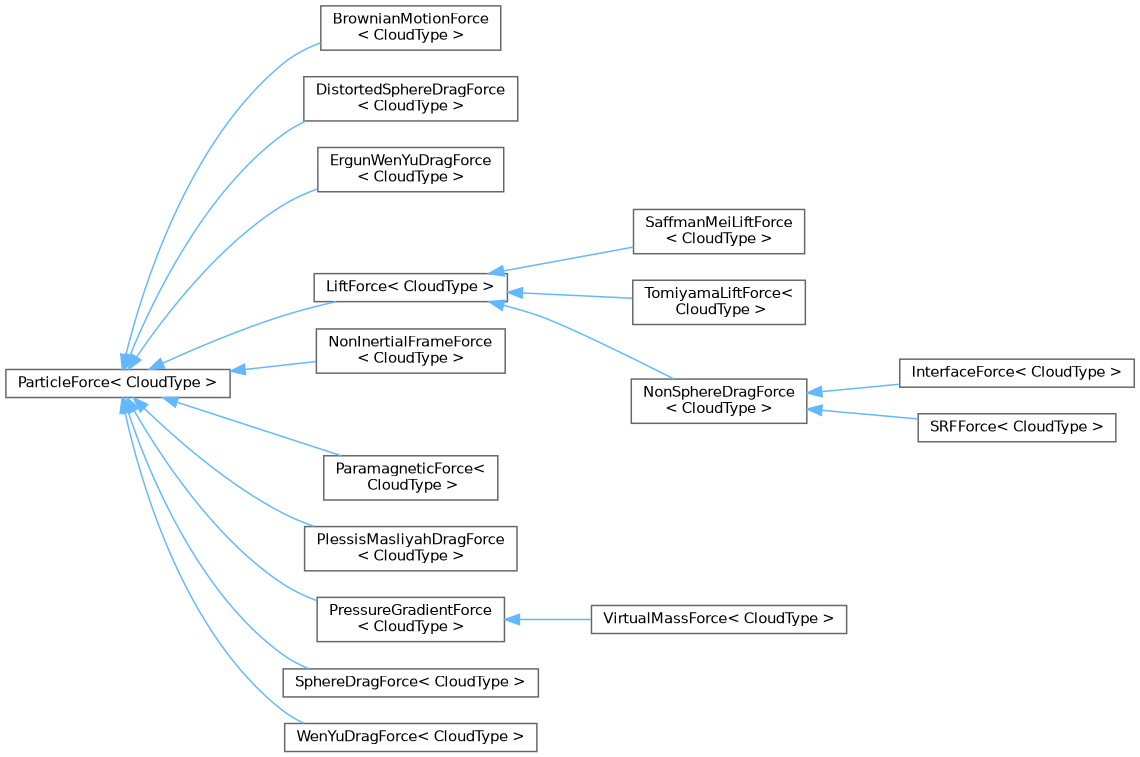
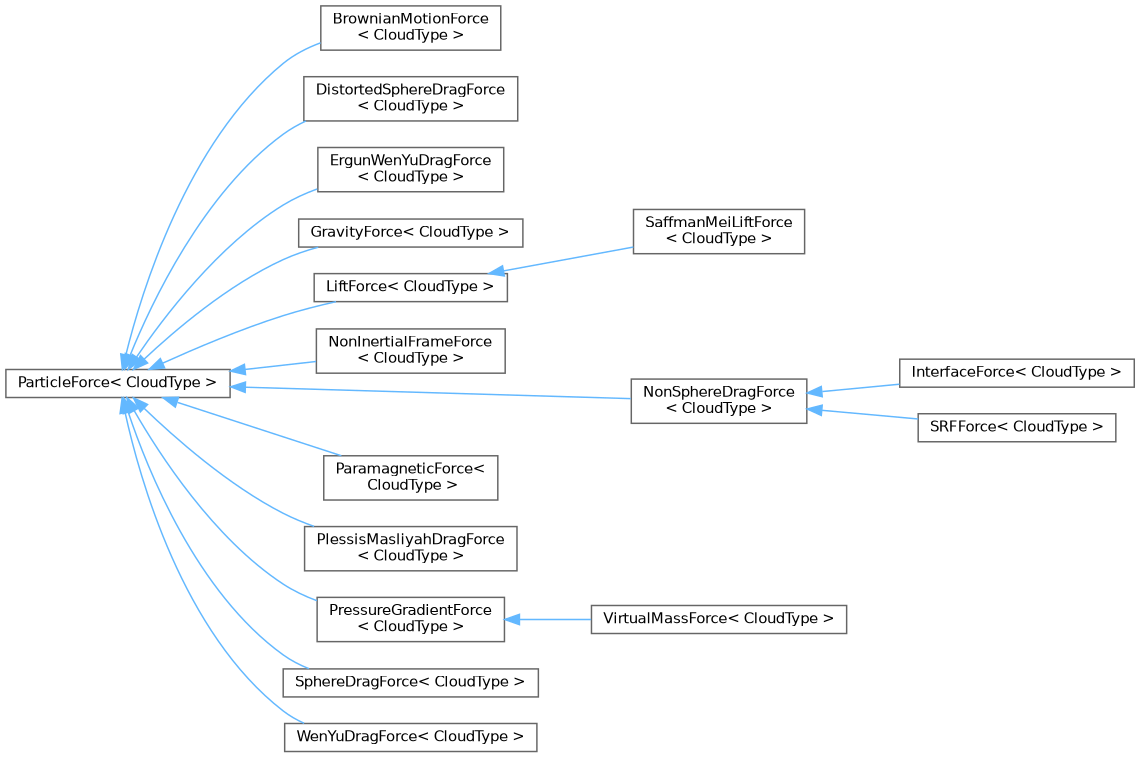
node "GravityForce< CloudType >": added
node "TomiyamaLiftForce< CloudType >": removed
edge "NonSphereDragForce < CloudType >" -> "LiftForce< CloudType >": now "NonSphereDragForce < CloudType >" -> "ParticleForce< CloudType >"
